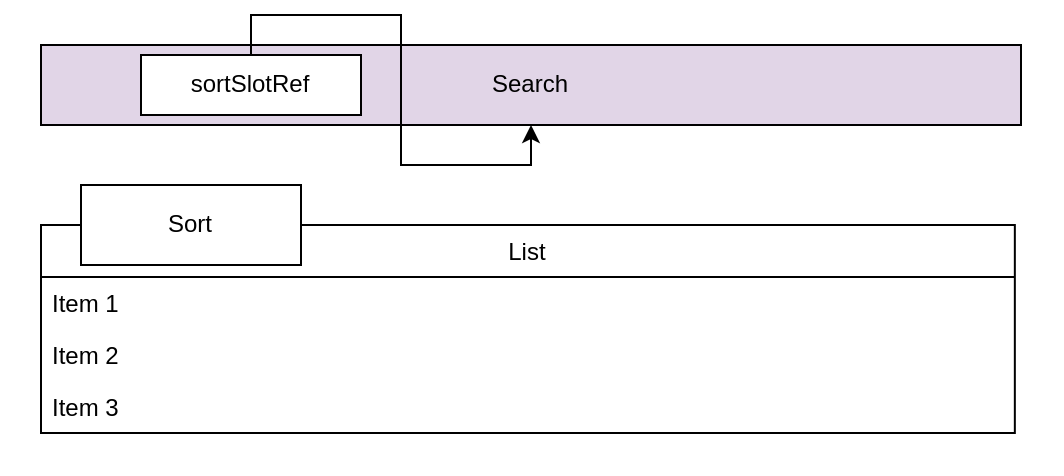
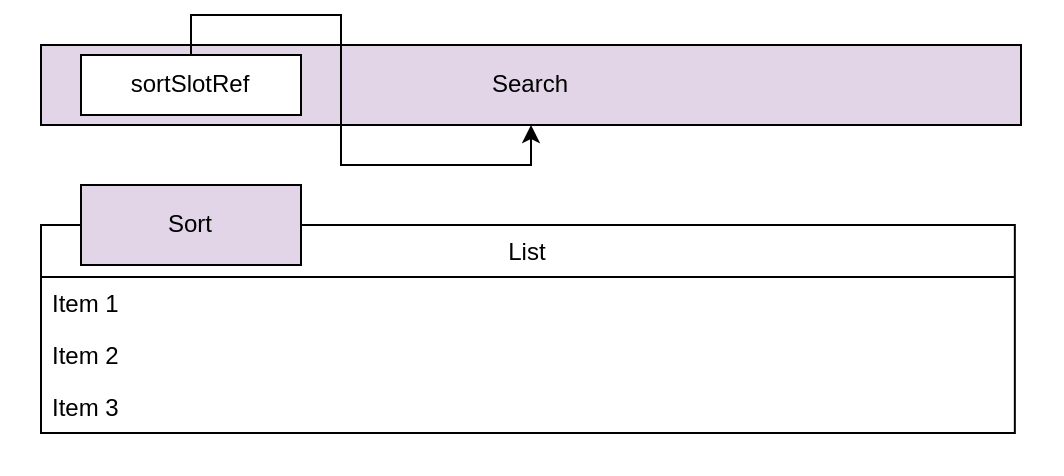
node "sortSlotRef": moved (251, 85) -> (191, 85)
node "Sort": fillcolor #ffffff -> #e1d5e7
